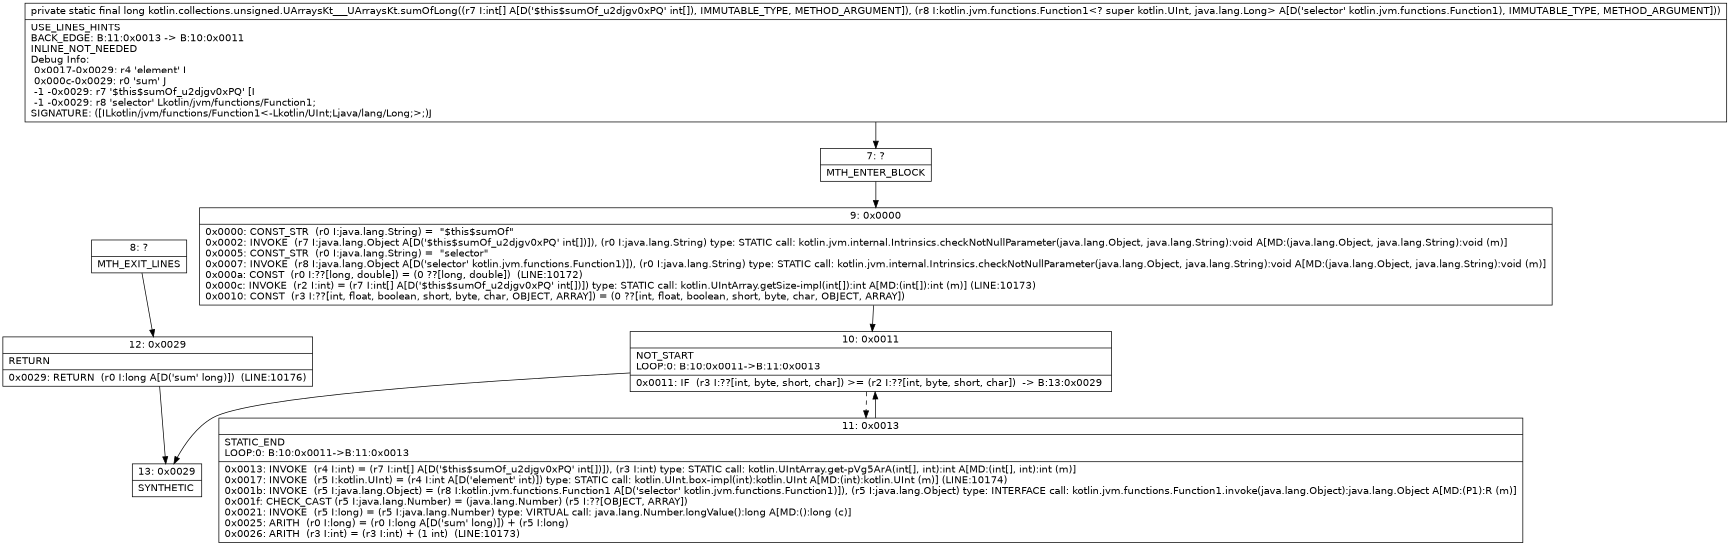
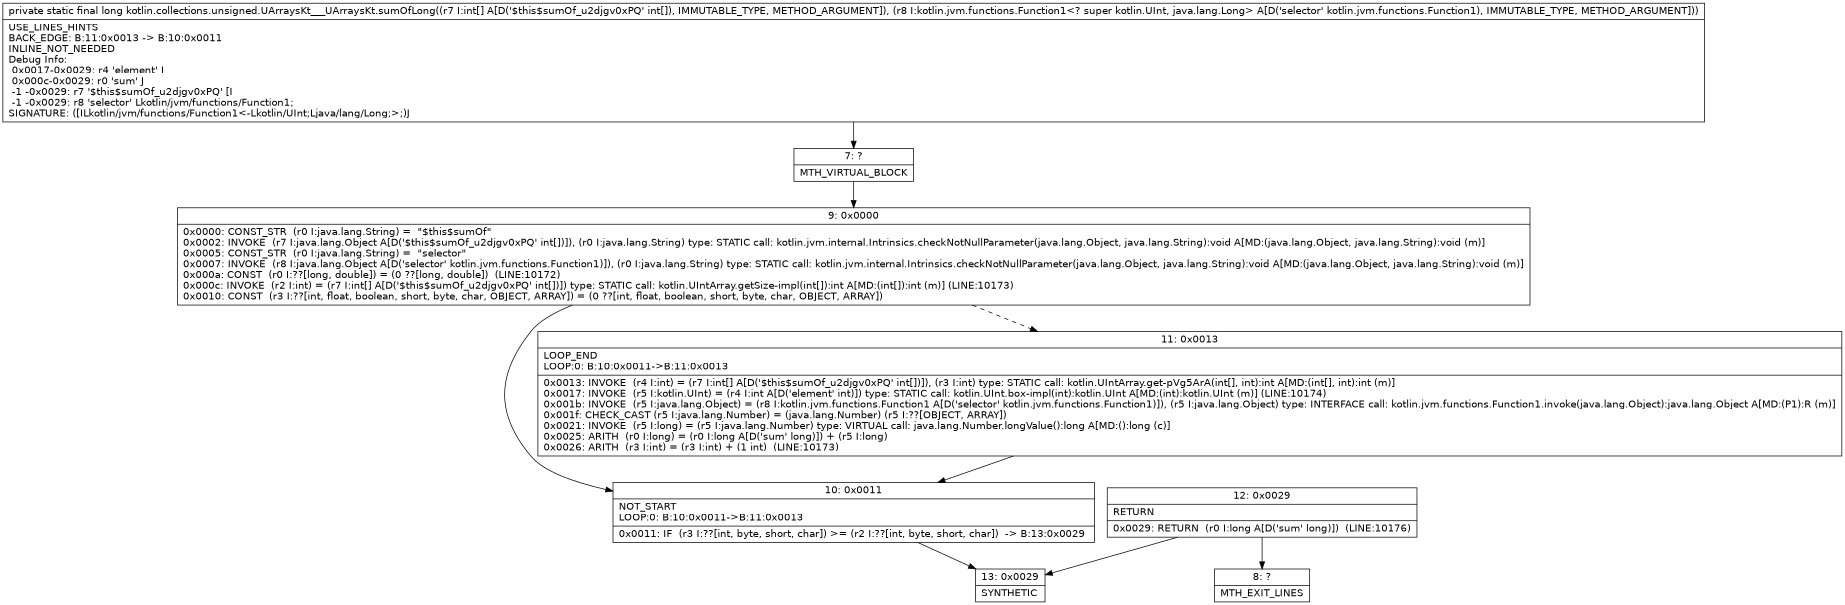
node "7: ?": text "MTH_ENTER_BLOCK" -> "MTH_VIRTUAL_BLOCK"
edge "8: ?" -> "12: 0x0029": reversed
edge "10: 0x0011" -> "11: 0x0013": now "9: 0x0000" -> "11: 0x0013"
node "11: 0x0013": text "STATIC_END" -> "LOOP_END"
